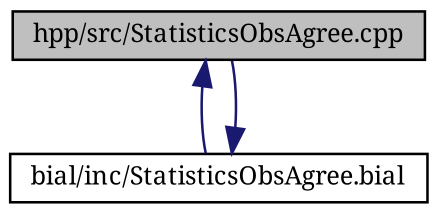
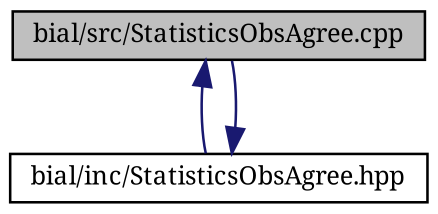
node "hpp/src/StatisticsObsAgree.cpp": label "hpp/src/StatisticsObsAgree.cpp" -> "bial/src/StatisticsObsAgree.cpp"
node "bial/inc/StatisticsObsAgree.bial": label "bial/inc/StatisticsObsAgree.bial" -> "bial/inc/StatisticsObsAgree.hpp"
